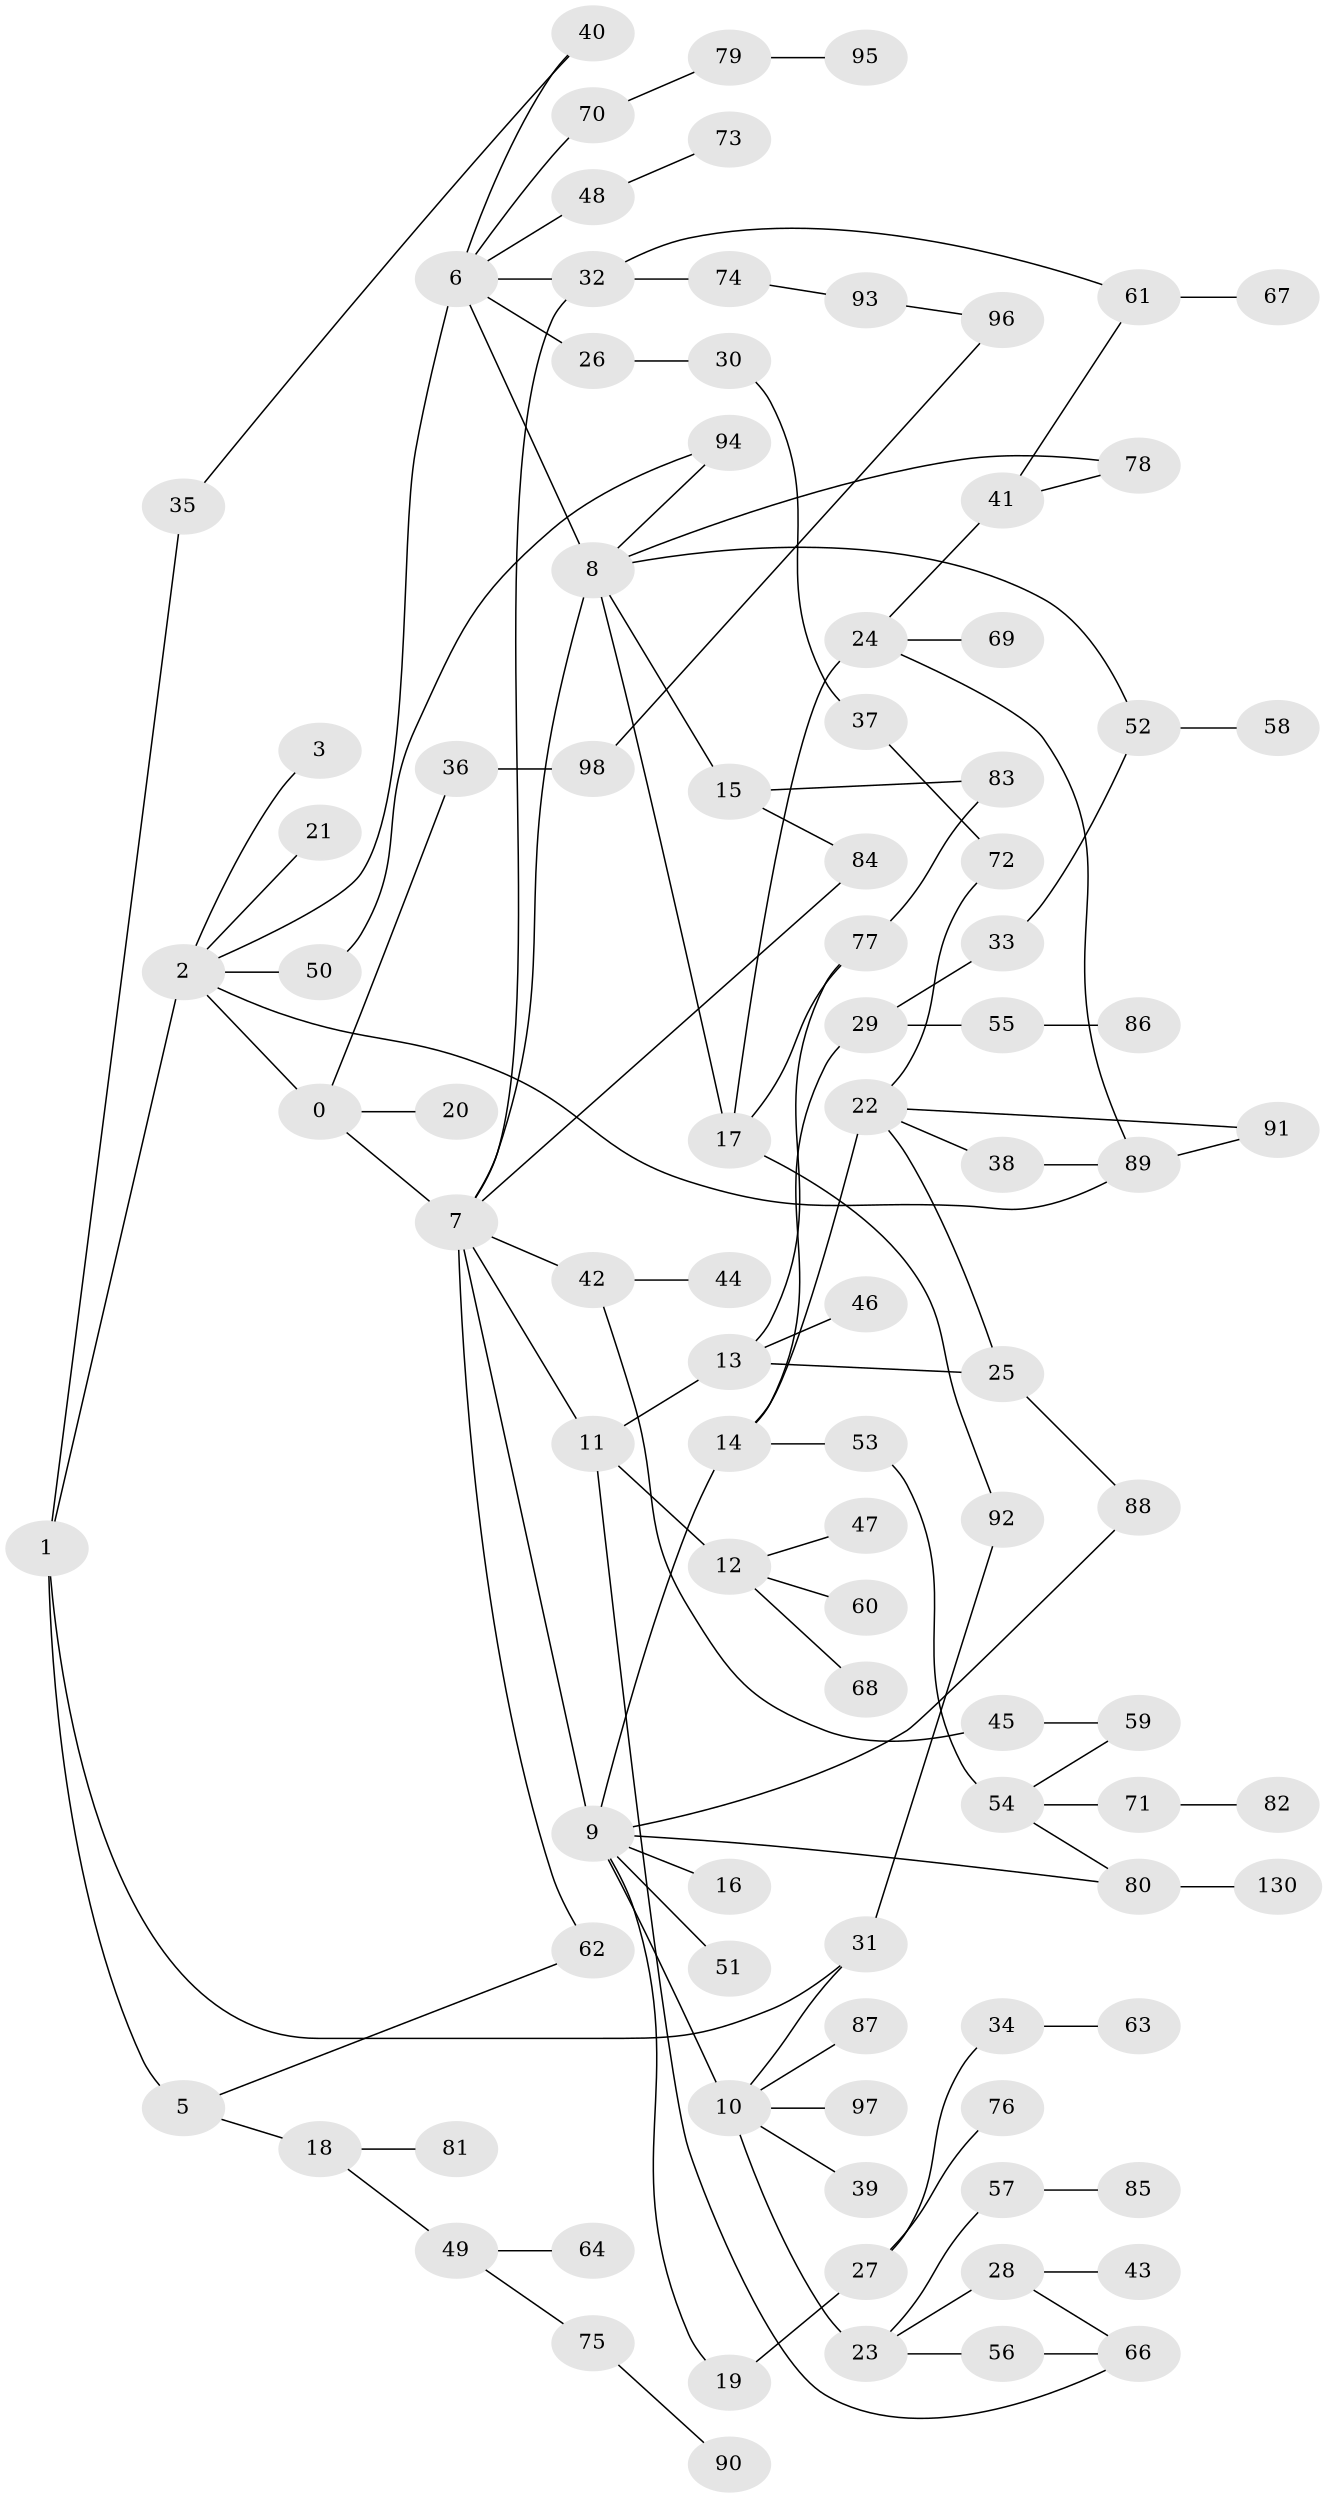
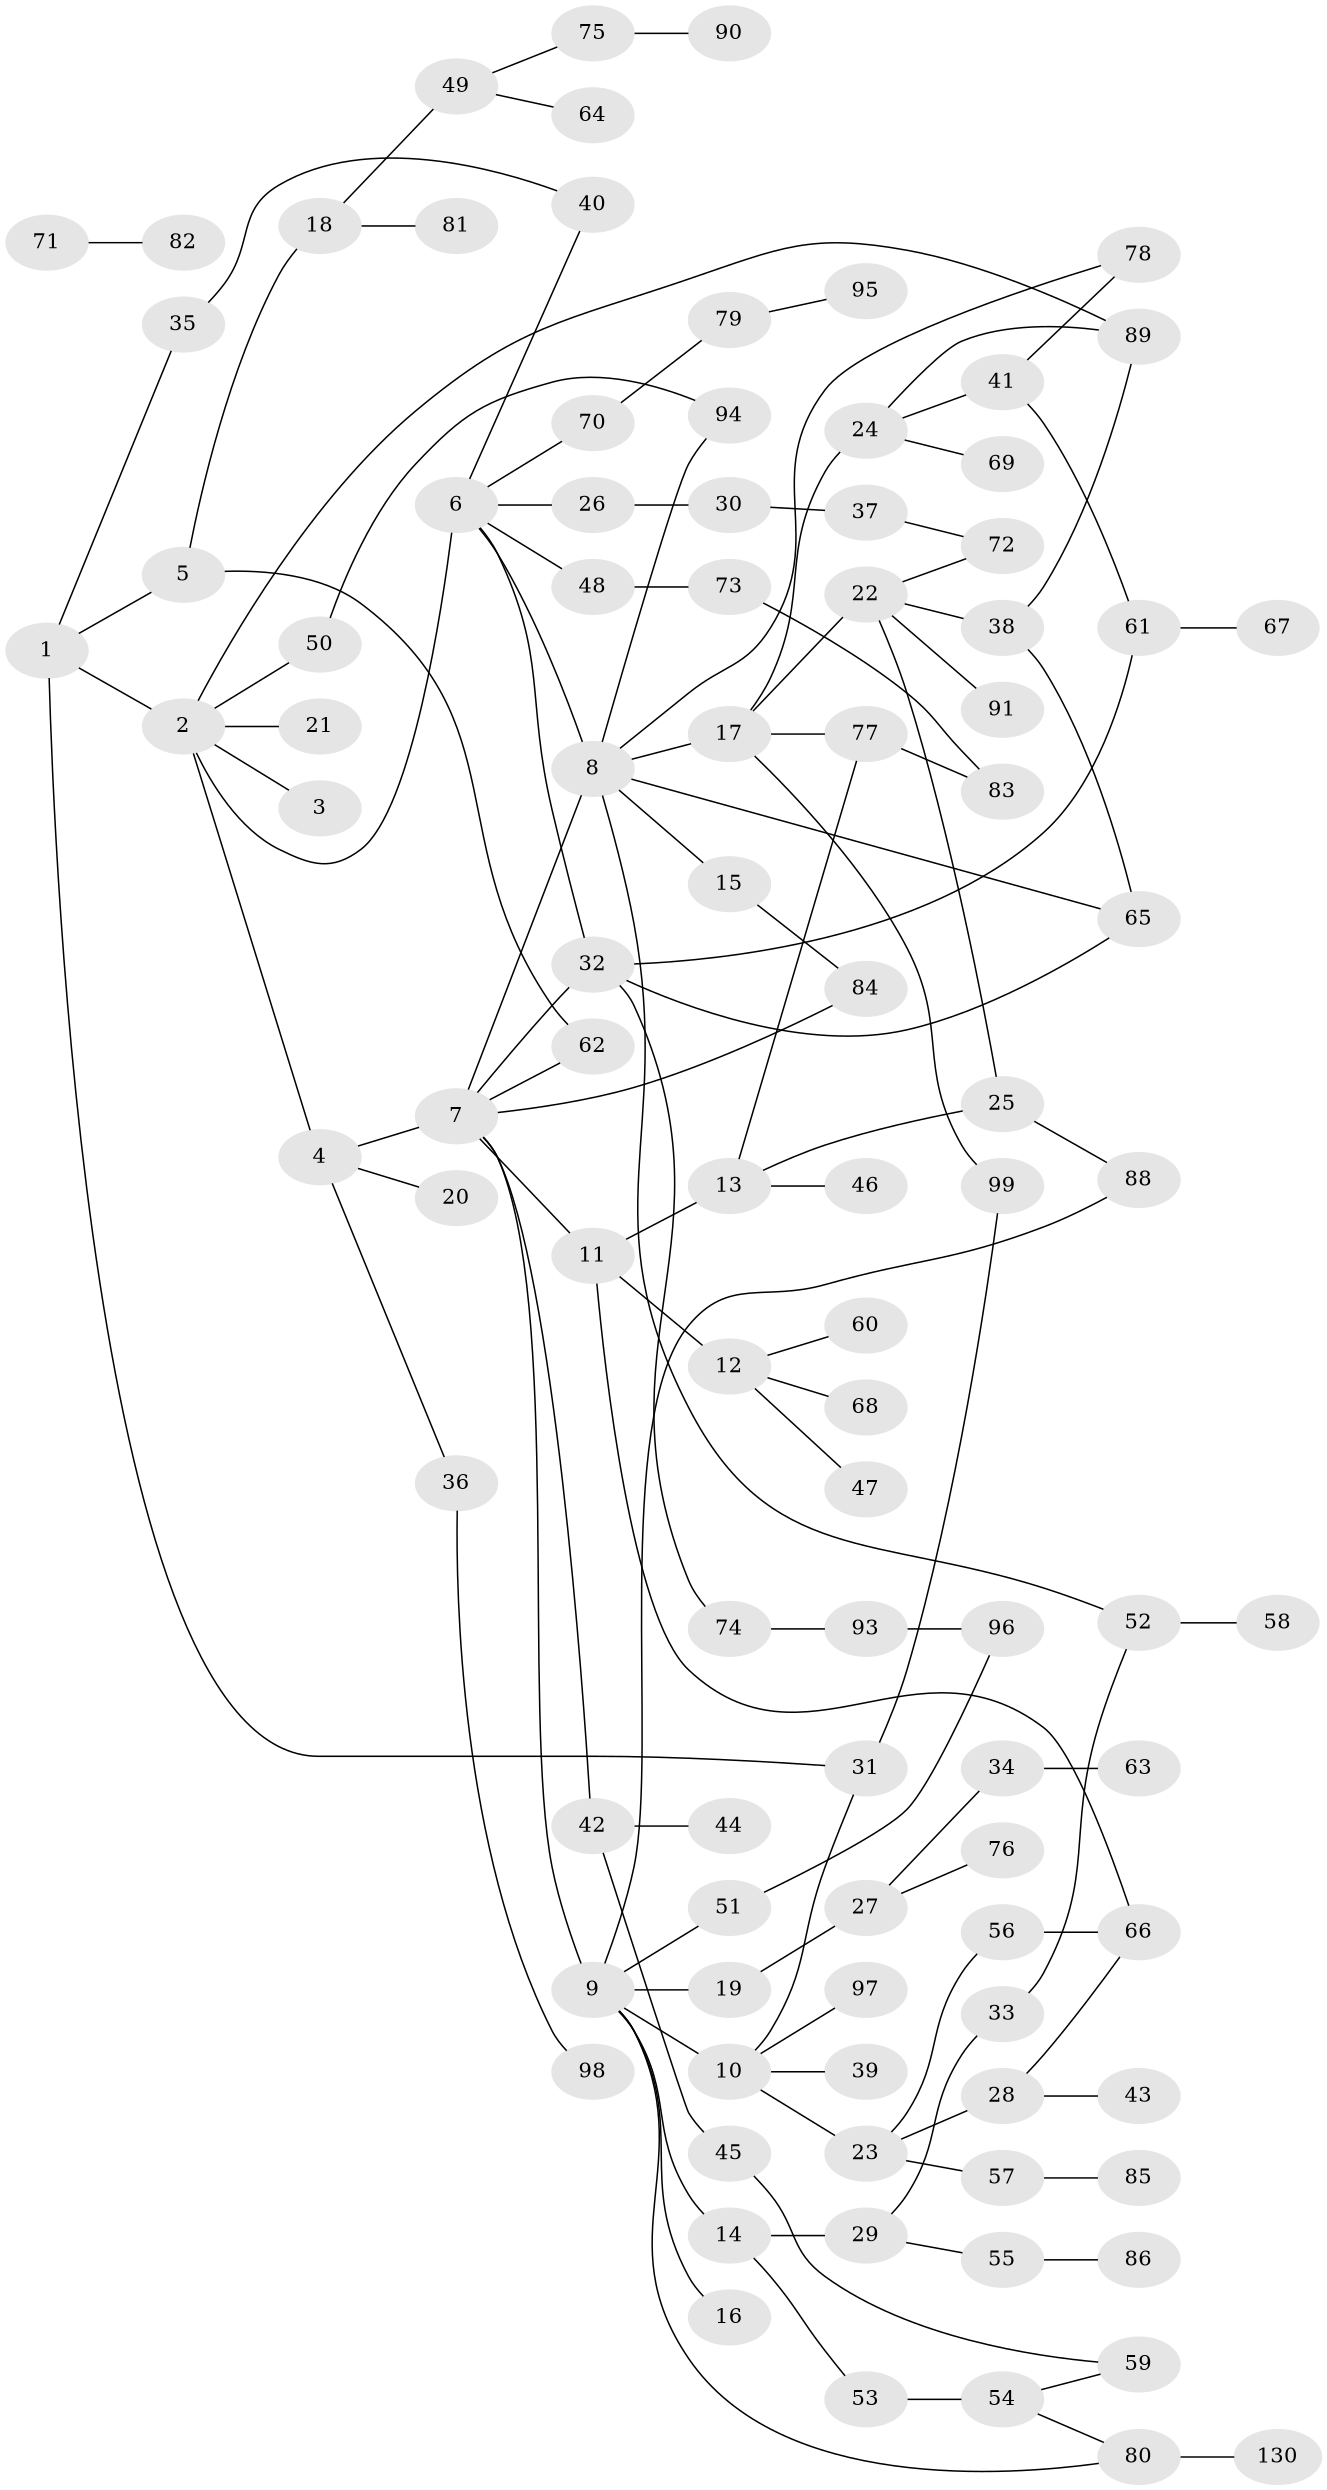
edge "96" -- "98": now "96" -- "51"
edge "83" -- "15": now "83" -- "73"
node "65": added
node "0": label "0" -> "4"
edge "91" -- "89": removed
edge "22" -- "14": now "22" -- "17"
node "92": label "92" -> "99"
edge "54" -- "71": removed
node "87": removed
